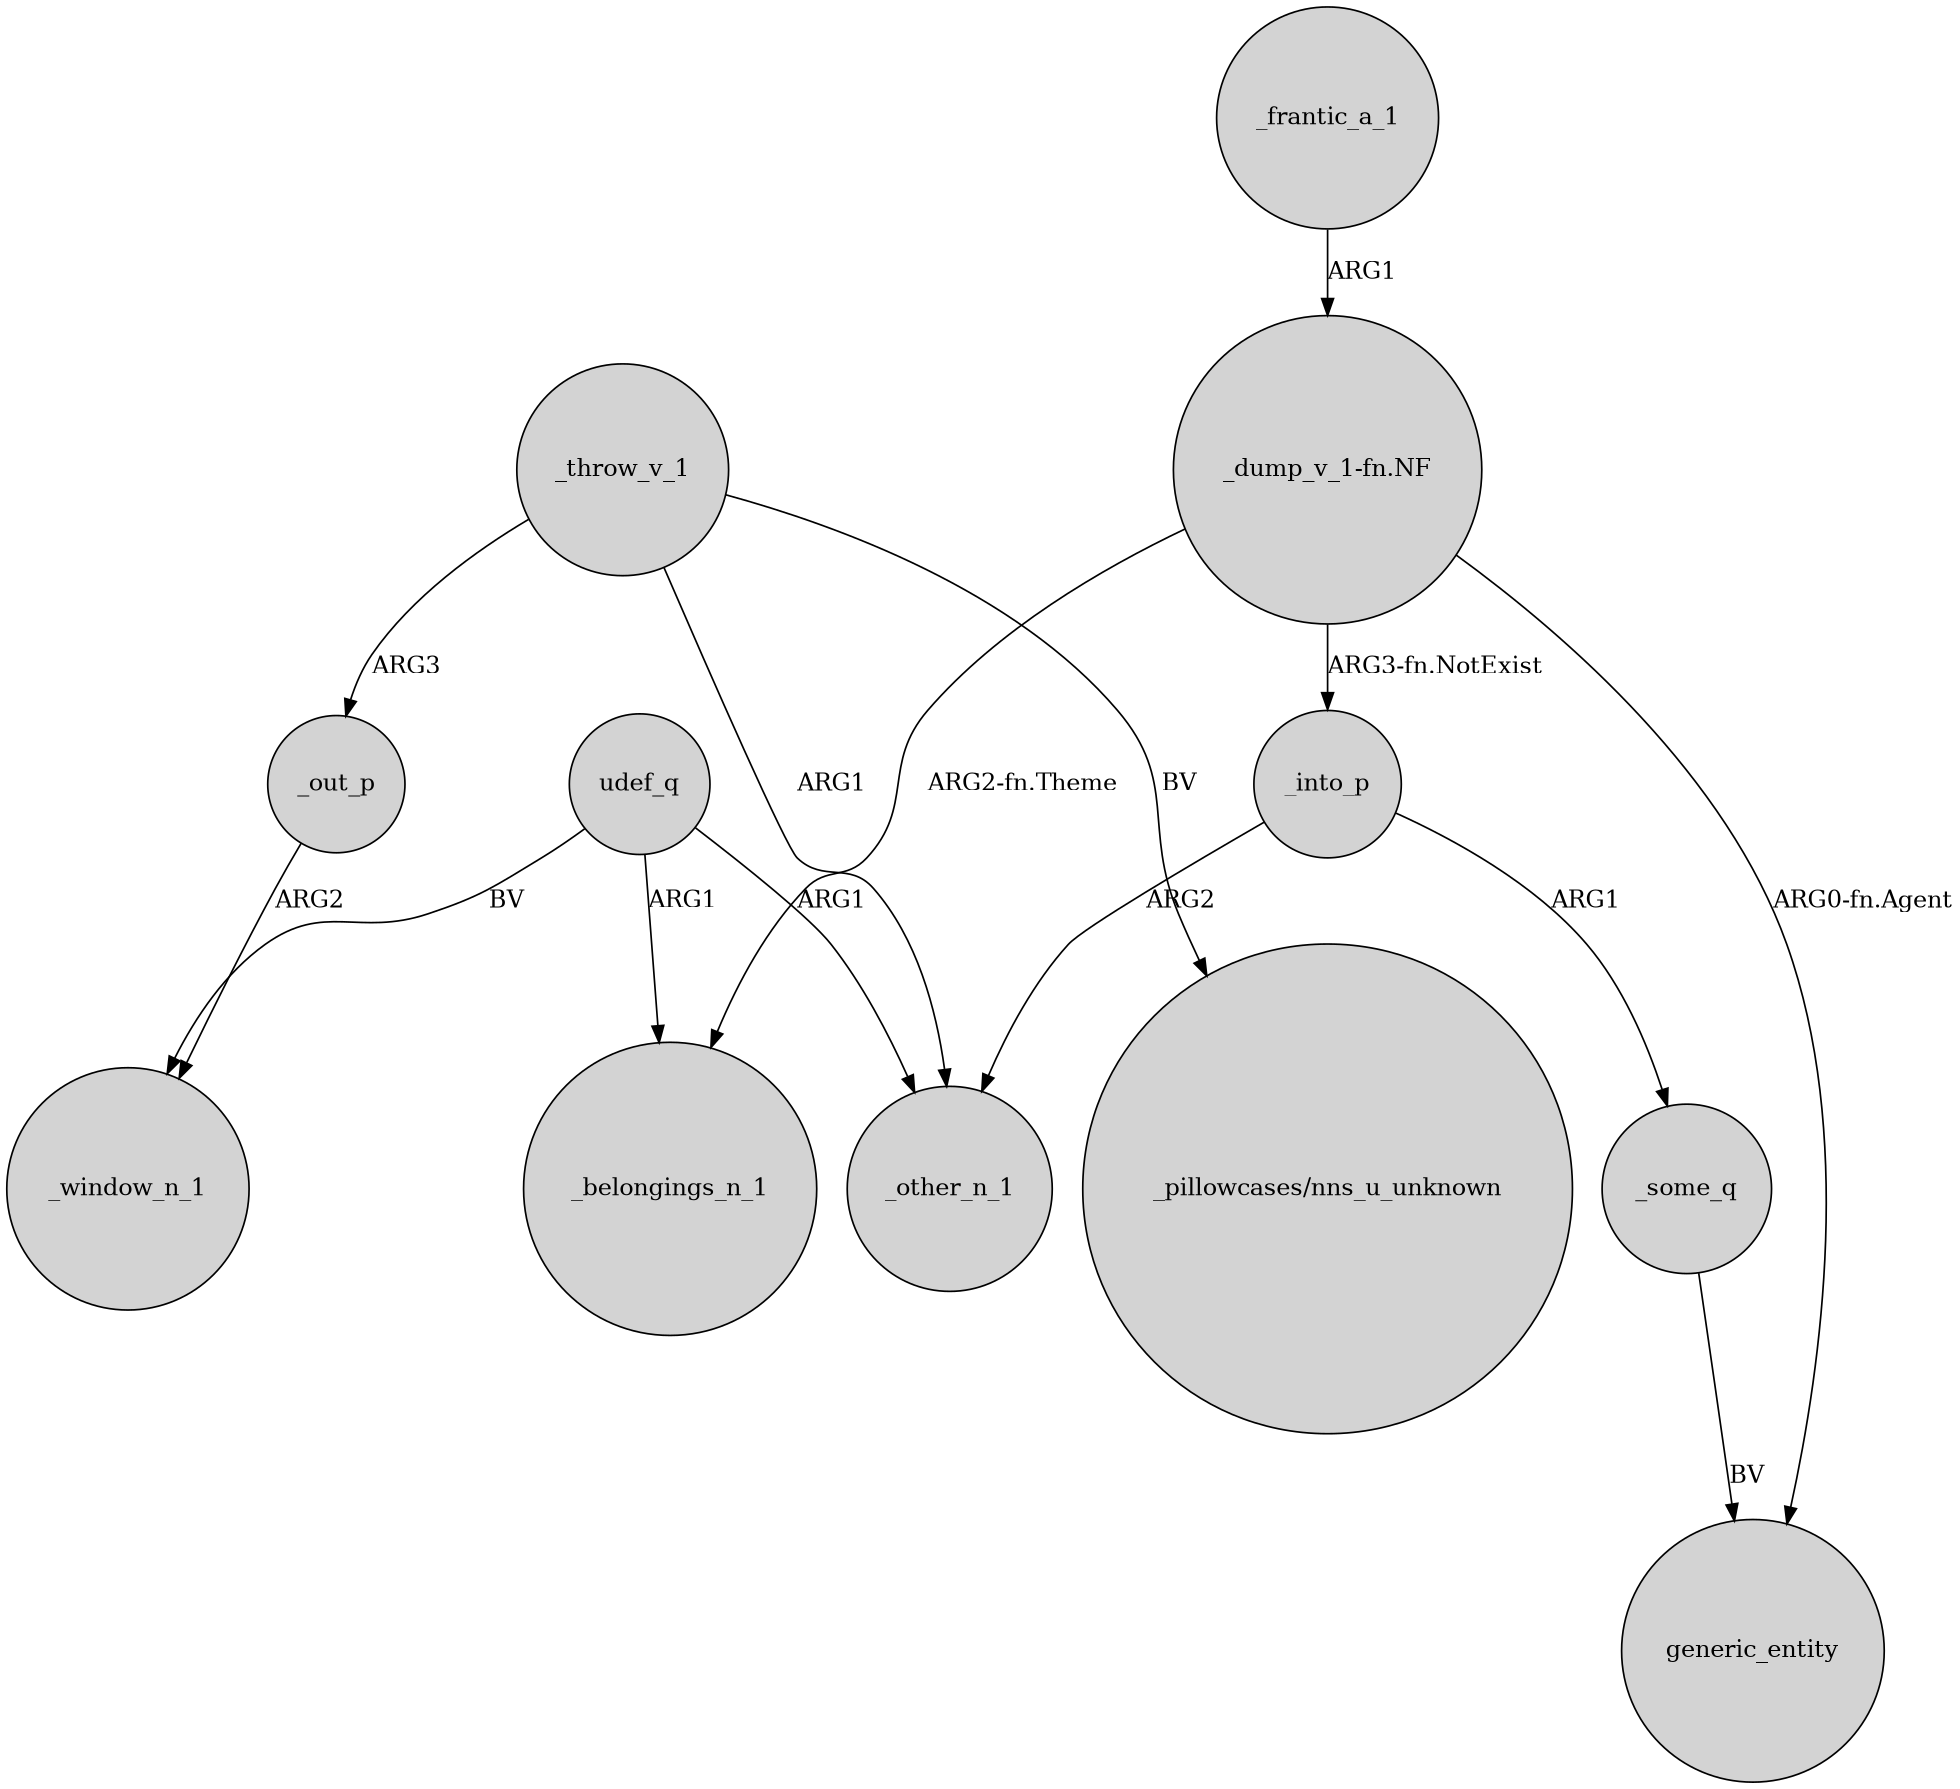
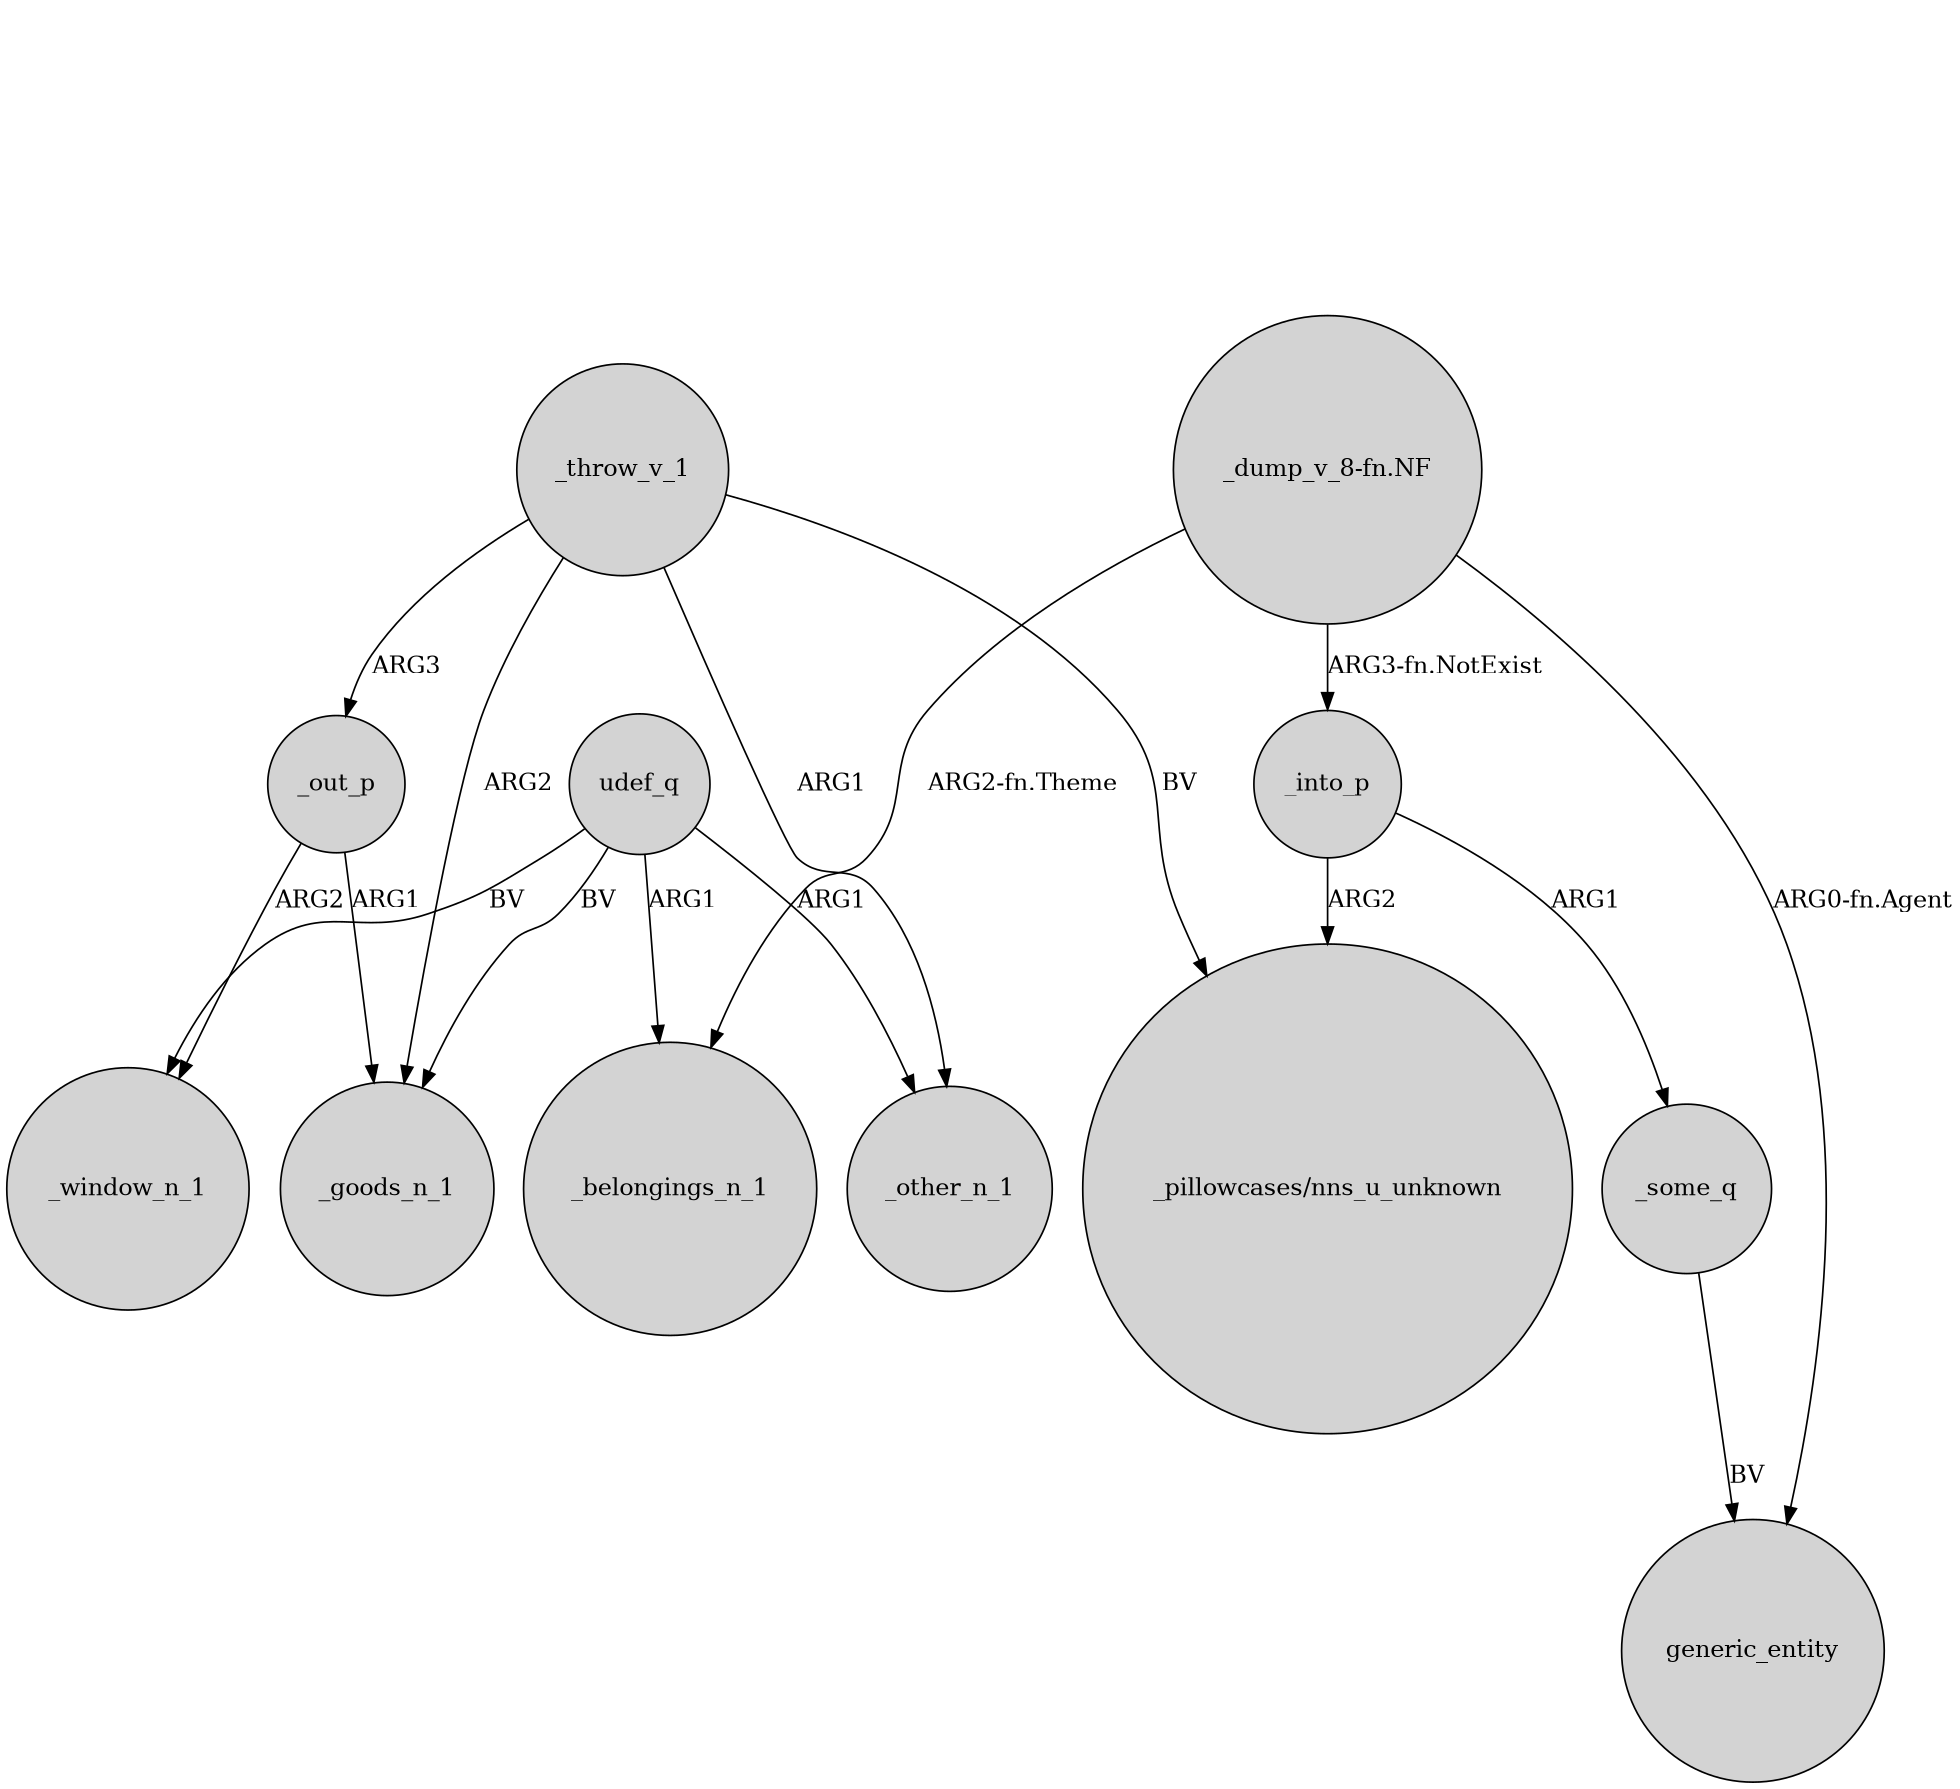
node "_frantic_a_1": removed
node "_dump_v_1-fn.NF": label "_dump_v_1-fn.NF" -> "_dump_v_8-fn.NF"
edge "_into_p" -> "_other_n_1": now "_into_p" -> "_pillowcases/nns_u_unknown"
node "_goods_n_1": added
